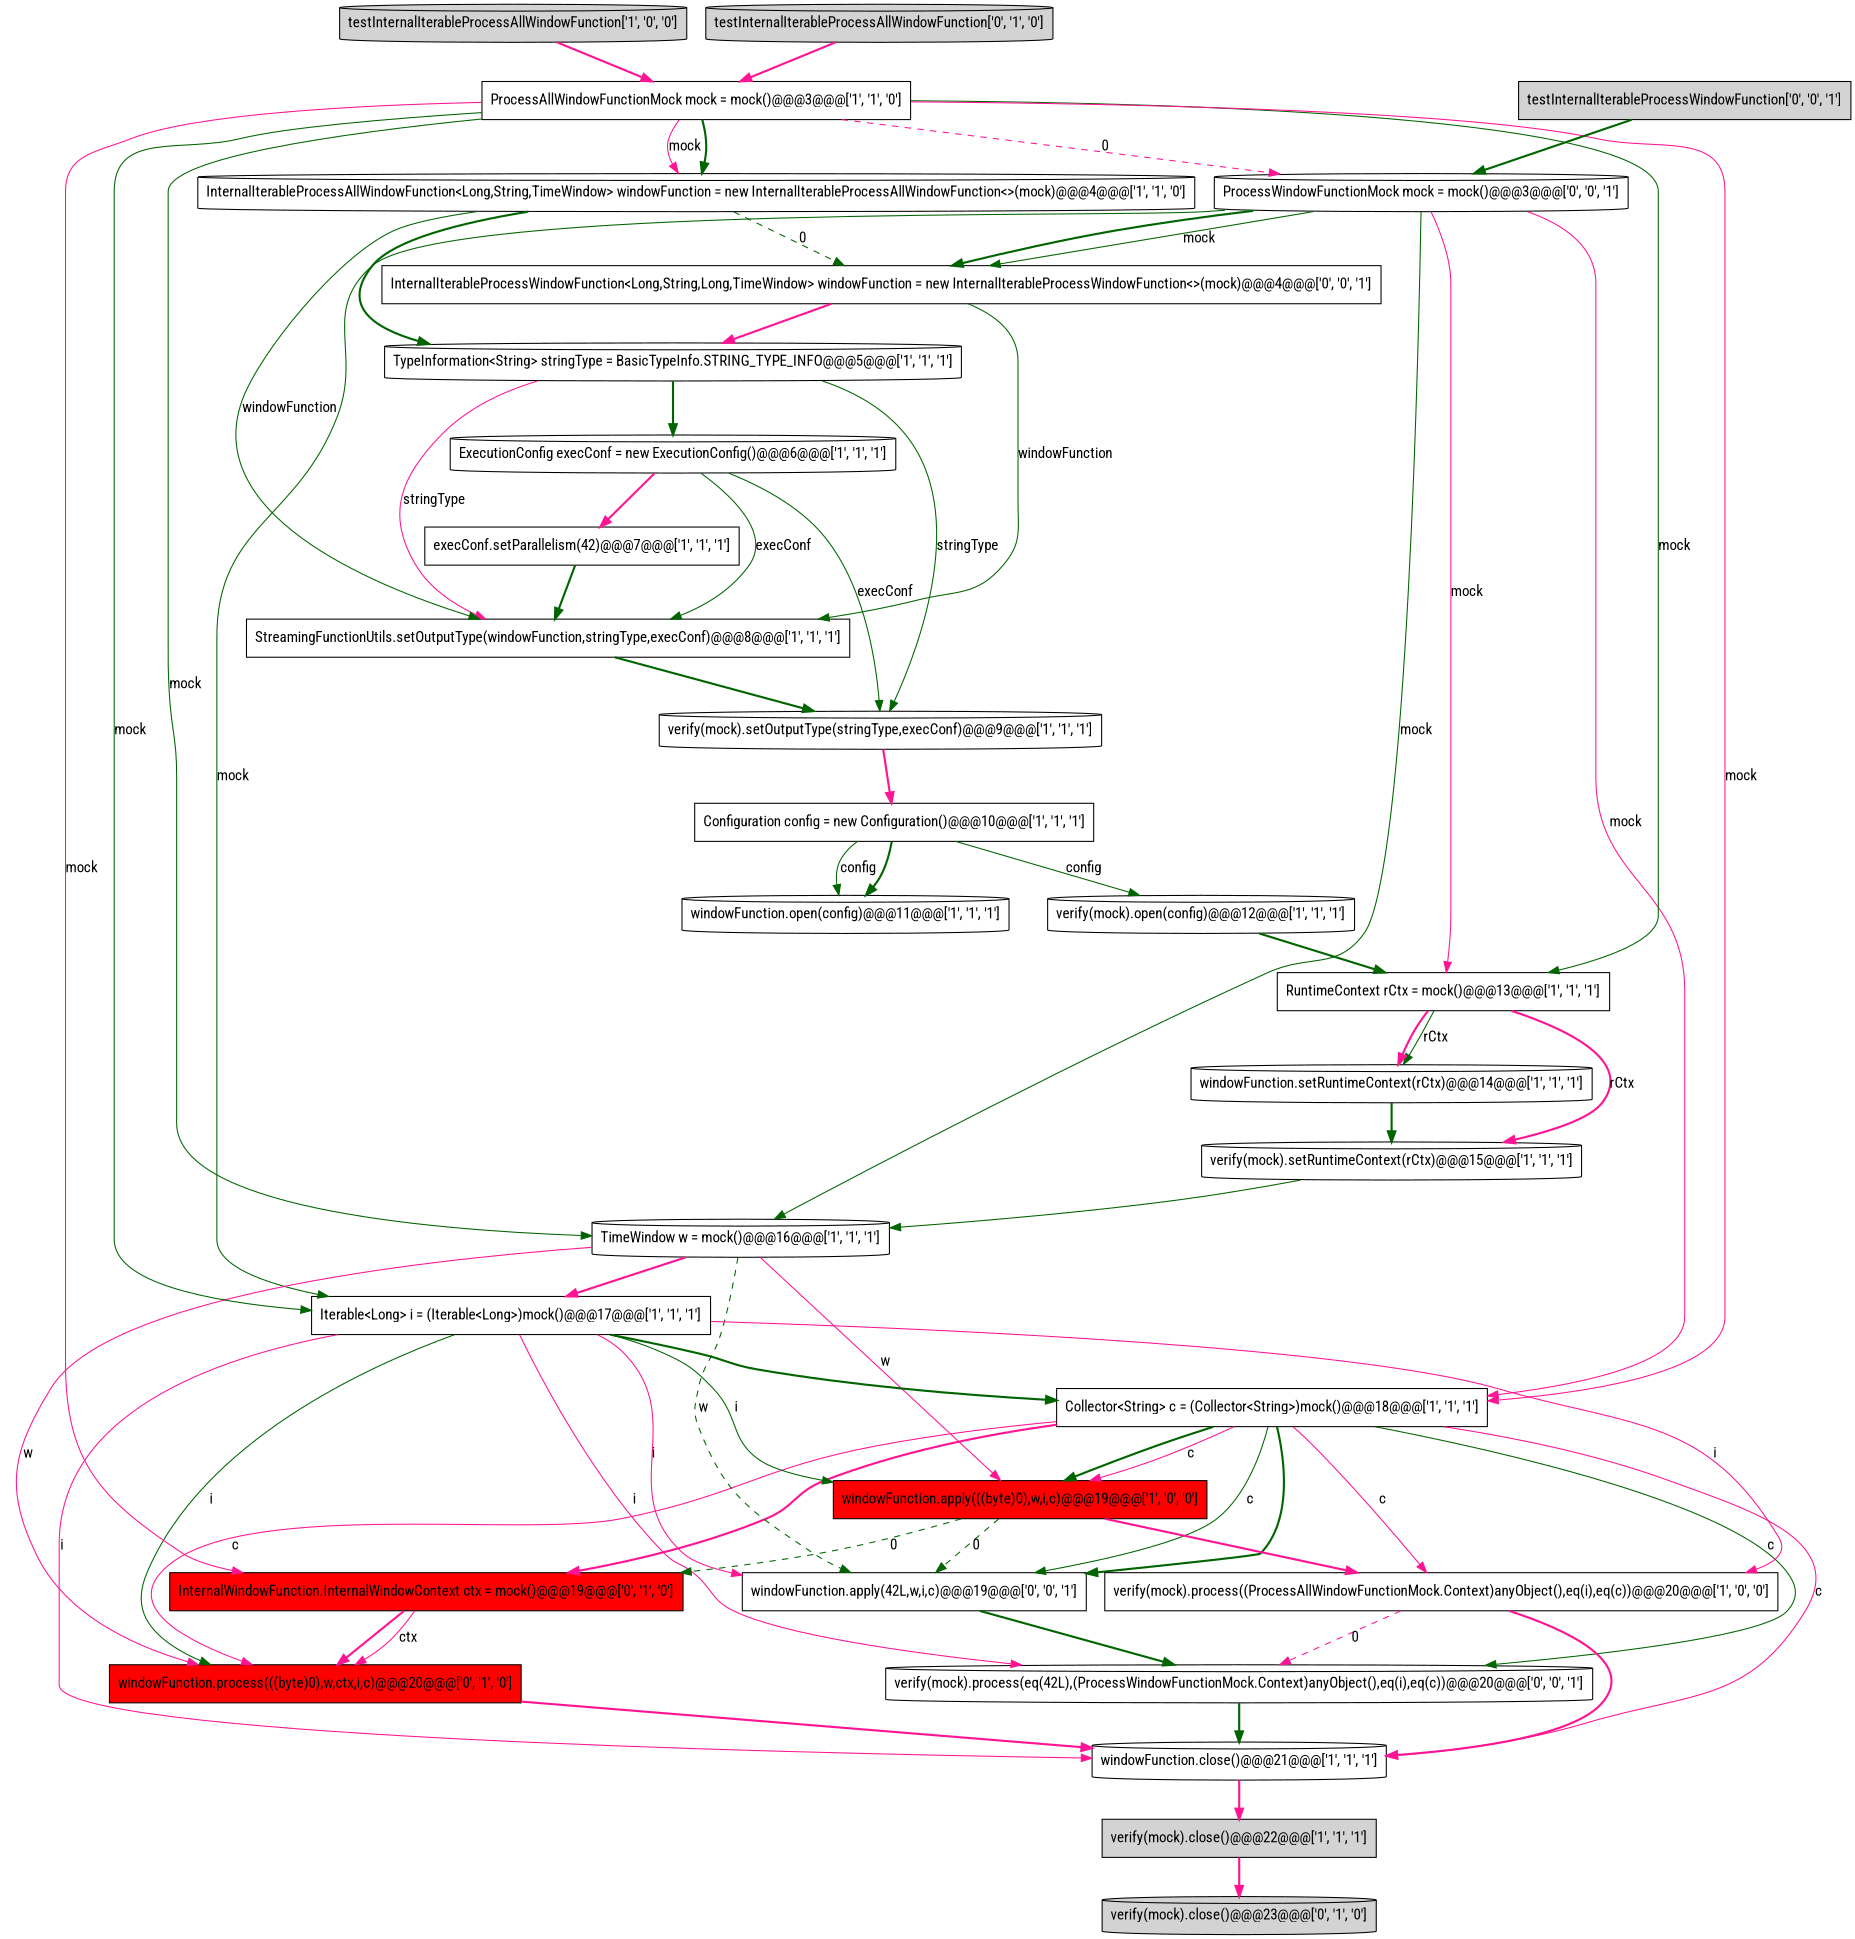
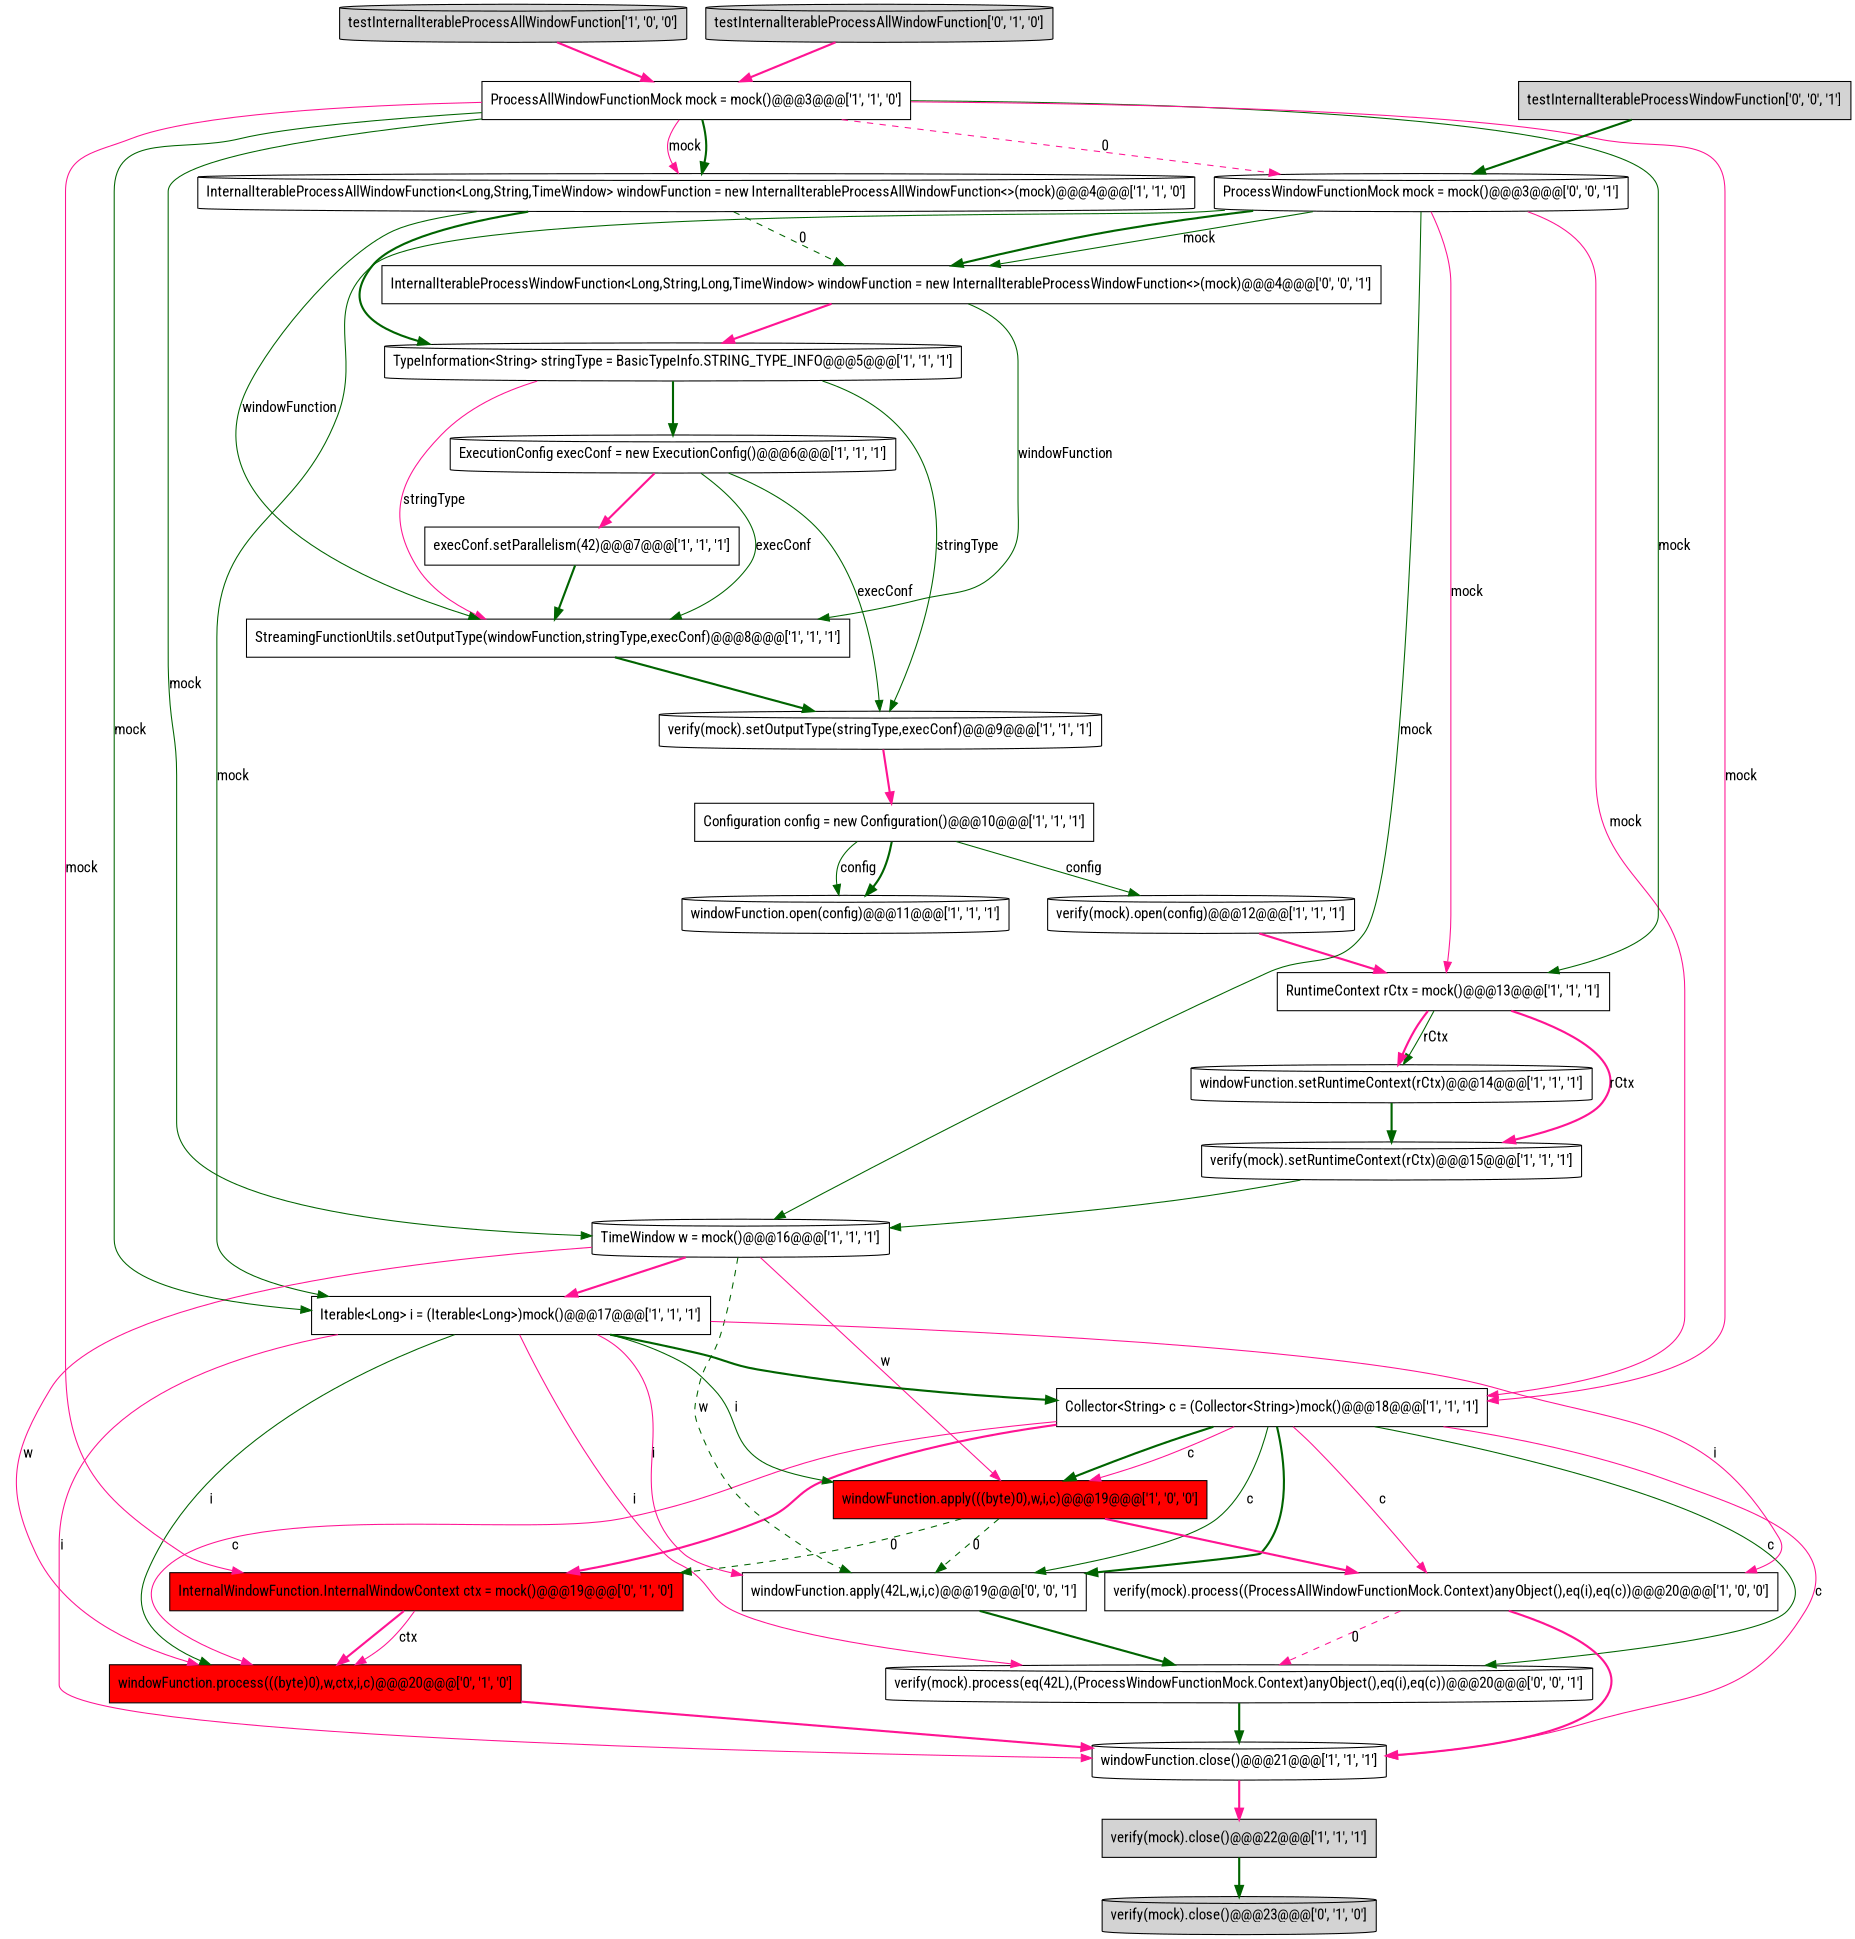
edge "verify(mock).open(config)@@@12@@@['1', '1', '1']" -> "RuntimeContext rCtx = mock()@@@13@@@['1', '1', '1']": color darkgreen -> deeppink
edge "verify(mock).close()@@@22@@@['1', '1', '1']" -> "verify(mock).close()@@@23@@@['0', '1', '0']": color deeppink -> darkgreen
